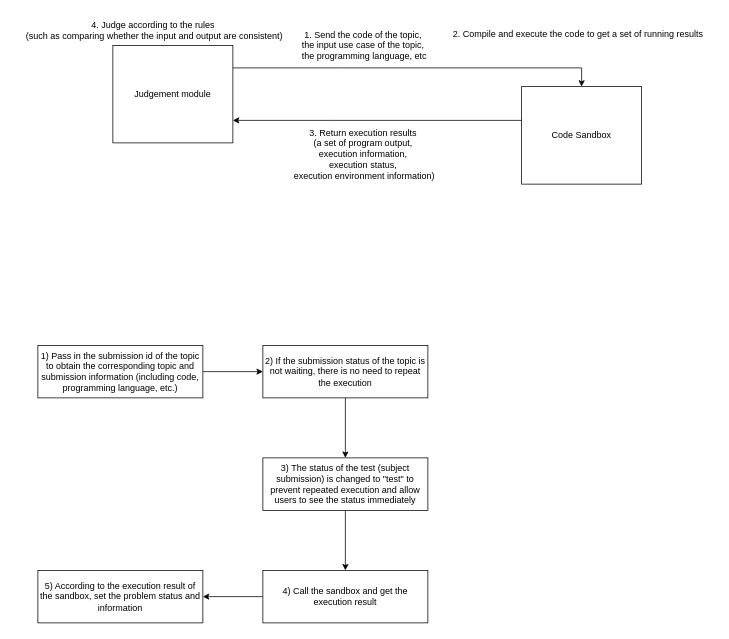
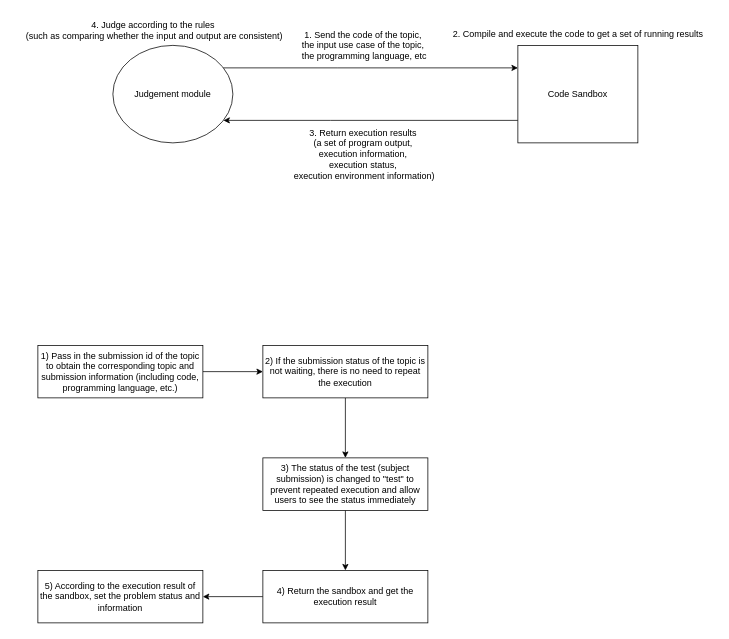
node "Judgement module": shape rectangle -> ellipse
node "Code Sandbox": moved (582, 135) -> (578, 94)
node "4) Call the sandbox and get the execution result": label "4) Call the sandbox and get the execution result" -> "4) Return the sandbox and get the execution result"
